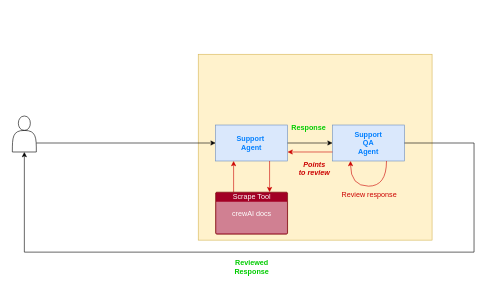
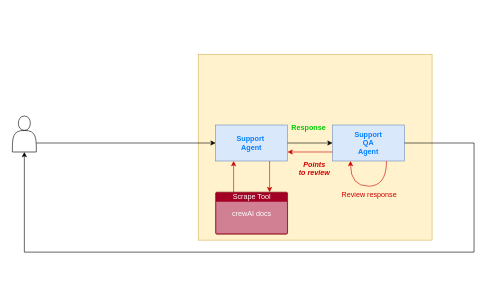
node "Reviewed Response": removed
